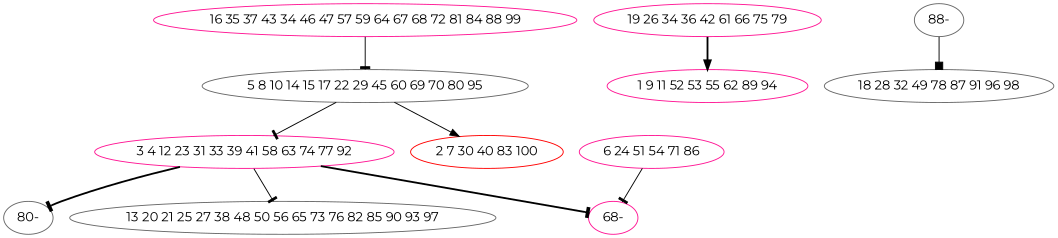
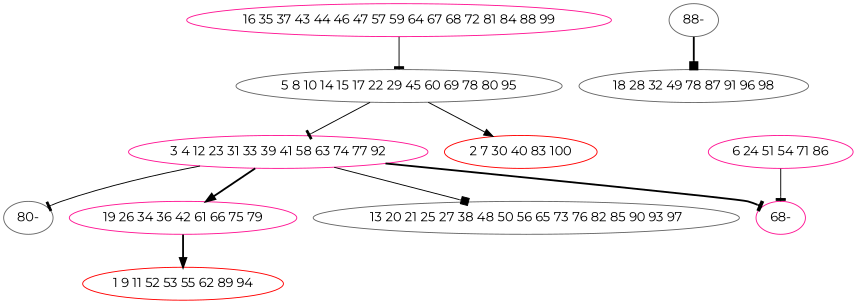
node "16 35 37 43 34 46 47 57 59 64 67 68 72 81 84 88 99": label "16 35 37 43 34 46 47 57 59 64 67 68 72 81 84 88 99" -> "16 35 37 43 44 46 47 57 59 64 67 68 72 81 84 88 99"
edge "88-" -> "18 28 32 49 78 87 91 96 98": style solid -> bold
node "5 8 10 14 15 17 22 29 45 60 69 70 80 95": label "5 8 10 14 15 17 22 29 45 60 69 70 80 95" -> "5 8 10 14 15 17 22 29 45 60 69 78 80 95"
node "1 9 11 52 53 55 62 89 94": color deeppink -> red
edge "3 4 12 23 31 33 39 41 58 63 74 77 92" -> "19 26 34 36 42 61 66 75 79": added
edge "3 4 12 23 31 33 39 41 58 63 74 77 92" -> "13 20 21 25 27 38 48 50 56 65 73 76 82 85 90 93 97": arrowhead tee -> box
edge "3 4 12 23 31 33 39 41 58 63 74 77 92" -> "80-": style bold -> solid
